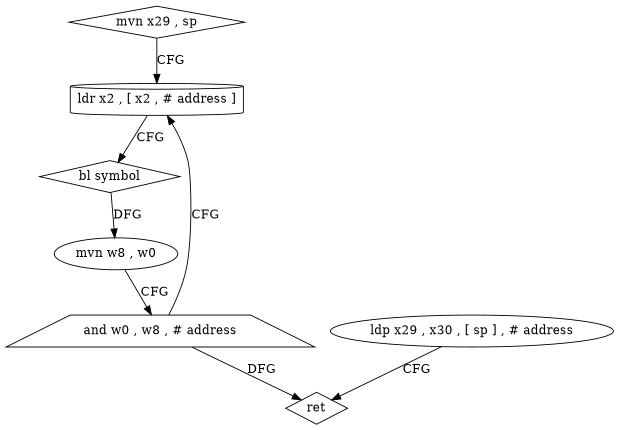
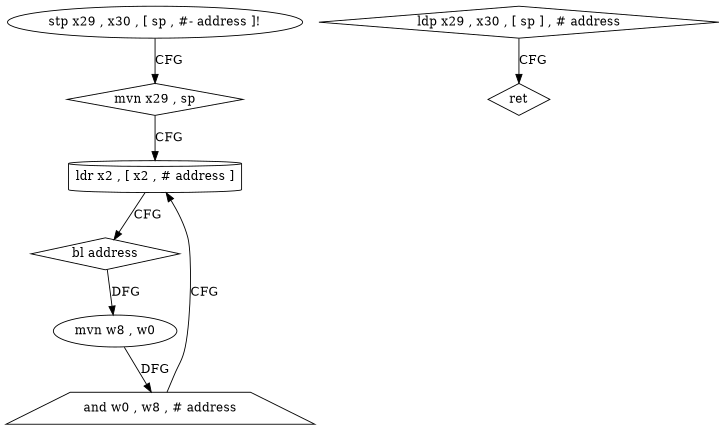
node "stp x29 , x30 , [ sp , #- address ]!": added
node "bl symbol": label "bl symbol" -> "bl address"
edge "mvn w8 , w0" -> "and w0 , w8 , # address": label "CFG" -> "DFG"
node "ldp x29 , x30 , [ sp ] , # address": shape ellipse -> diamond
edge "and w0 , w8 , # address" -> "ret": removed, label "DFG"
